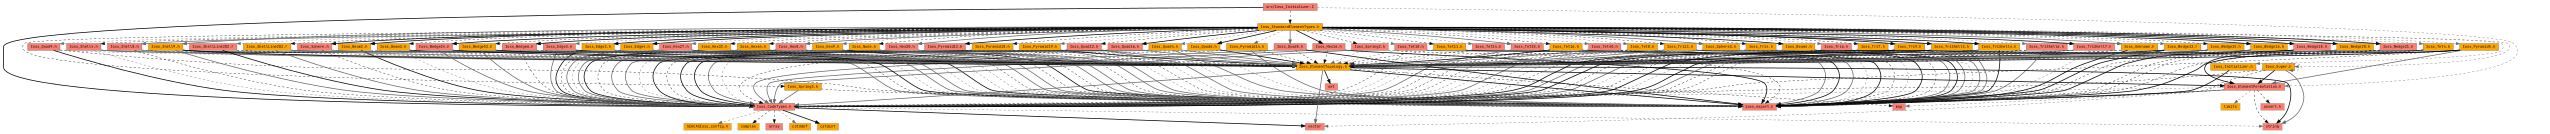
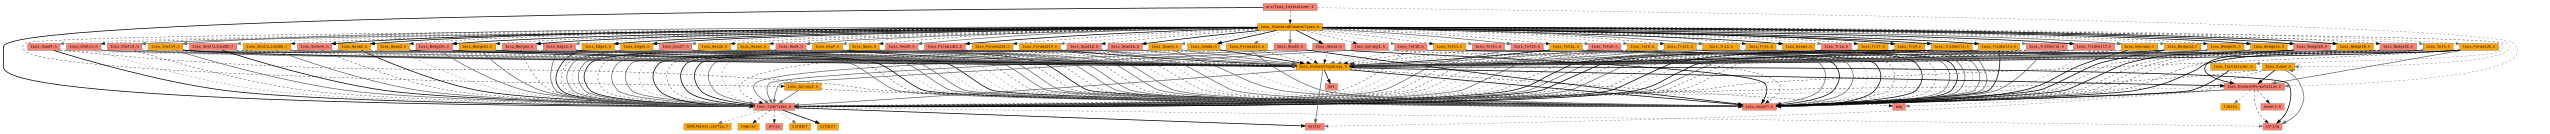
edge "Ioss_StandardElementTypes.h" -> "Ioss_Wedge21.h": style bold -> dashed
node "Ioss_Sphere3.h": label "Ioss_Sphere3.h" -> "Ioss_Tri3.h"
edge "Ioss_Wedge18.h" -> "ioss_export.h": added
